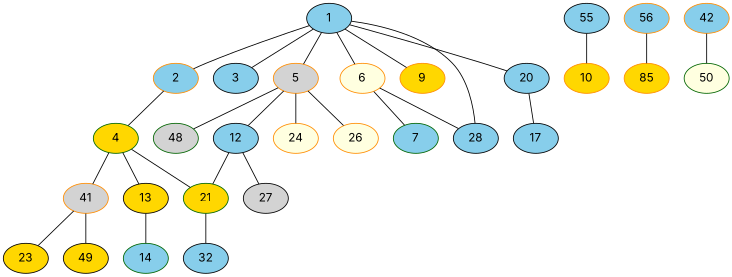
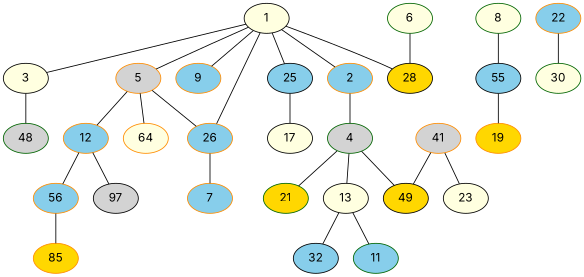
node "1": fillcolor skyblue -> lightyellow
node "8": added
node "42": label "42" -> "22"
edge "1" -- "6": now "1" -- "26"
node "3": fillcolor skyblue -> lightyellow
node "6": color darkorange -> darkgreen
node "9": fillcolor gold -> skyblue
node "20": label "20" -> "25"
node "10": label "10" -> "19"
node "50": label "50" -> "30"
edge "5" -- "48": now "3" -- "48"
edge "6" -- "7": now "26" -- "7"
node "4": fillcolor gold -> lightgrey
node "12": color black -> darkorange
node "24": label "24" -> "64"
node "26": fillcolor lightyellow -> skyblue
node "7": color darkgreen -> darkorange
node "28": fillcolor skyblue -> gold
node "17": fillcolor skyblue -> lightyellow
edge "4" -- "41": now "4" -- "49"
edge "12" -- "21": now "12" -- "56"
node "13": fillcolor gold -> lightyellow
node "27": label "27" -> "97"
edge "21" -- "32": now "13" -- "32"
node "23": fillcolor gold -> lightyellow
node "14": label "14" -> "11"
